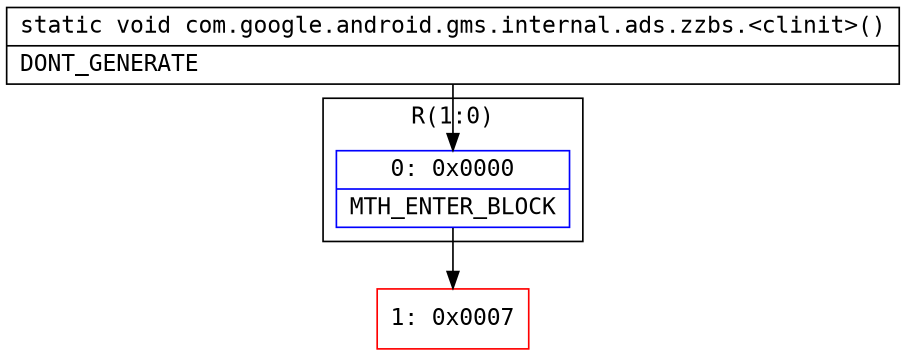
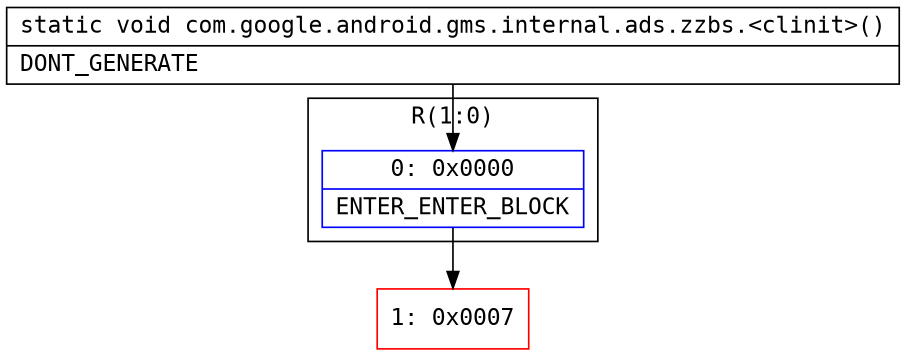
node "0: 0x0000": text "MTH_ENTER_BLOCK" -> "ENTER_ENTER_BLOCK"
